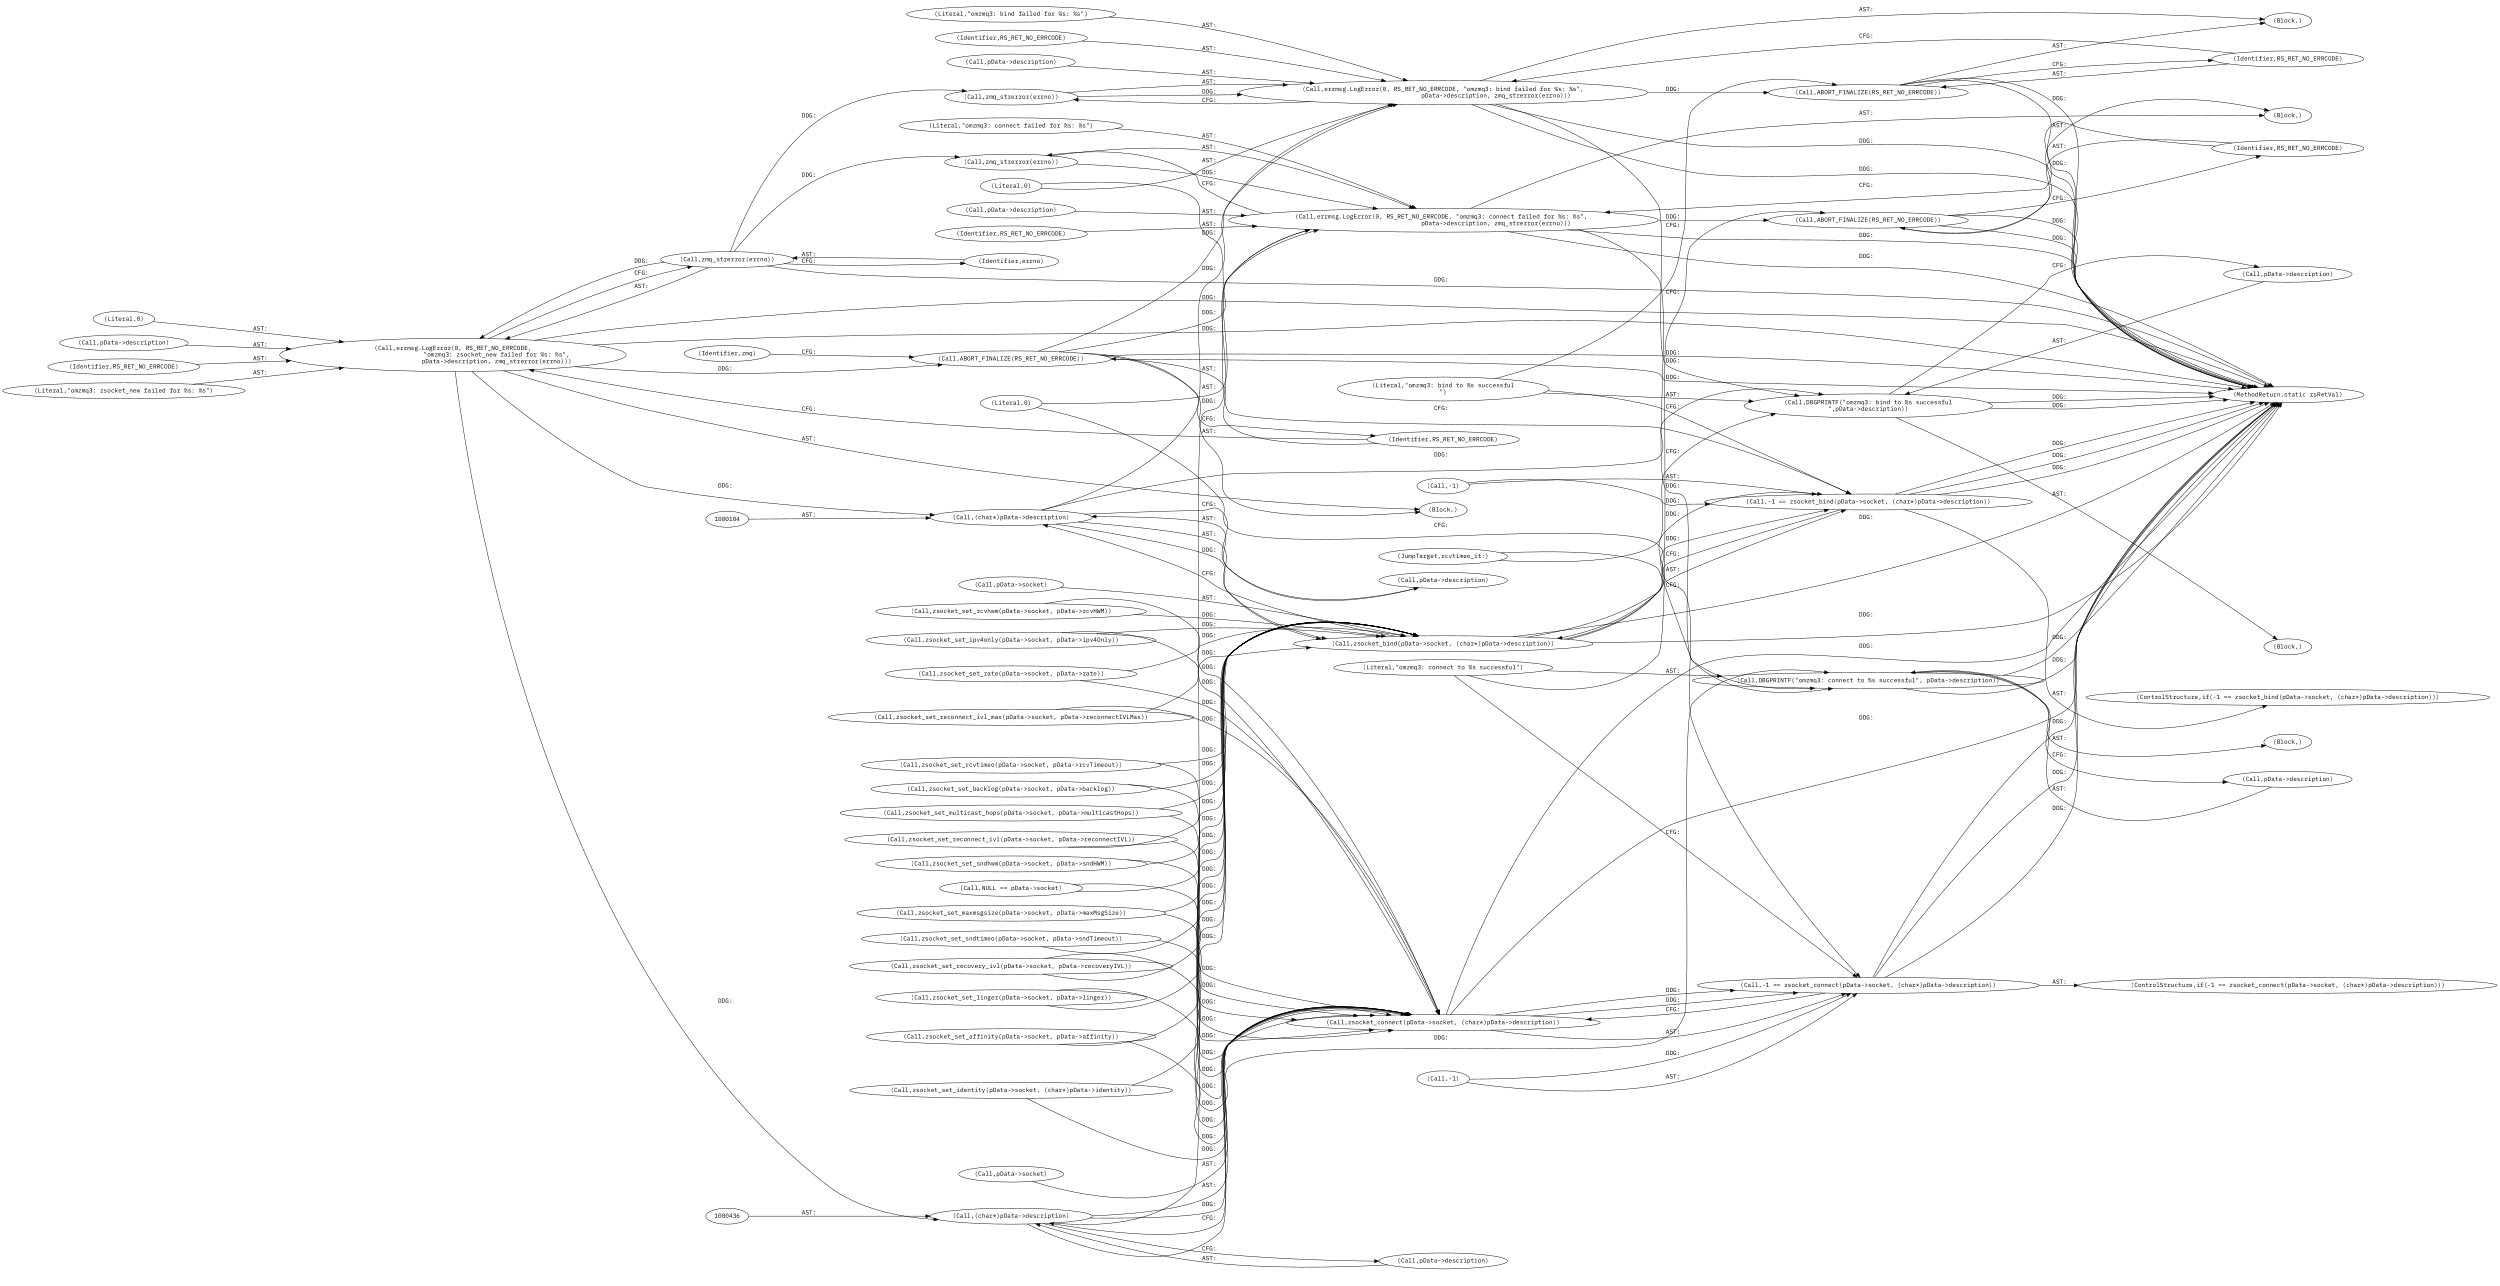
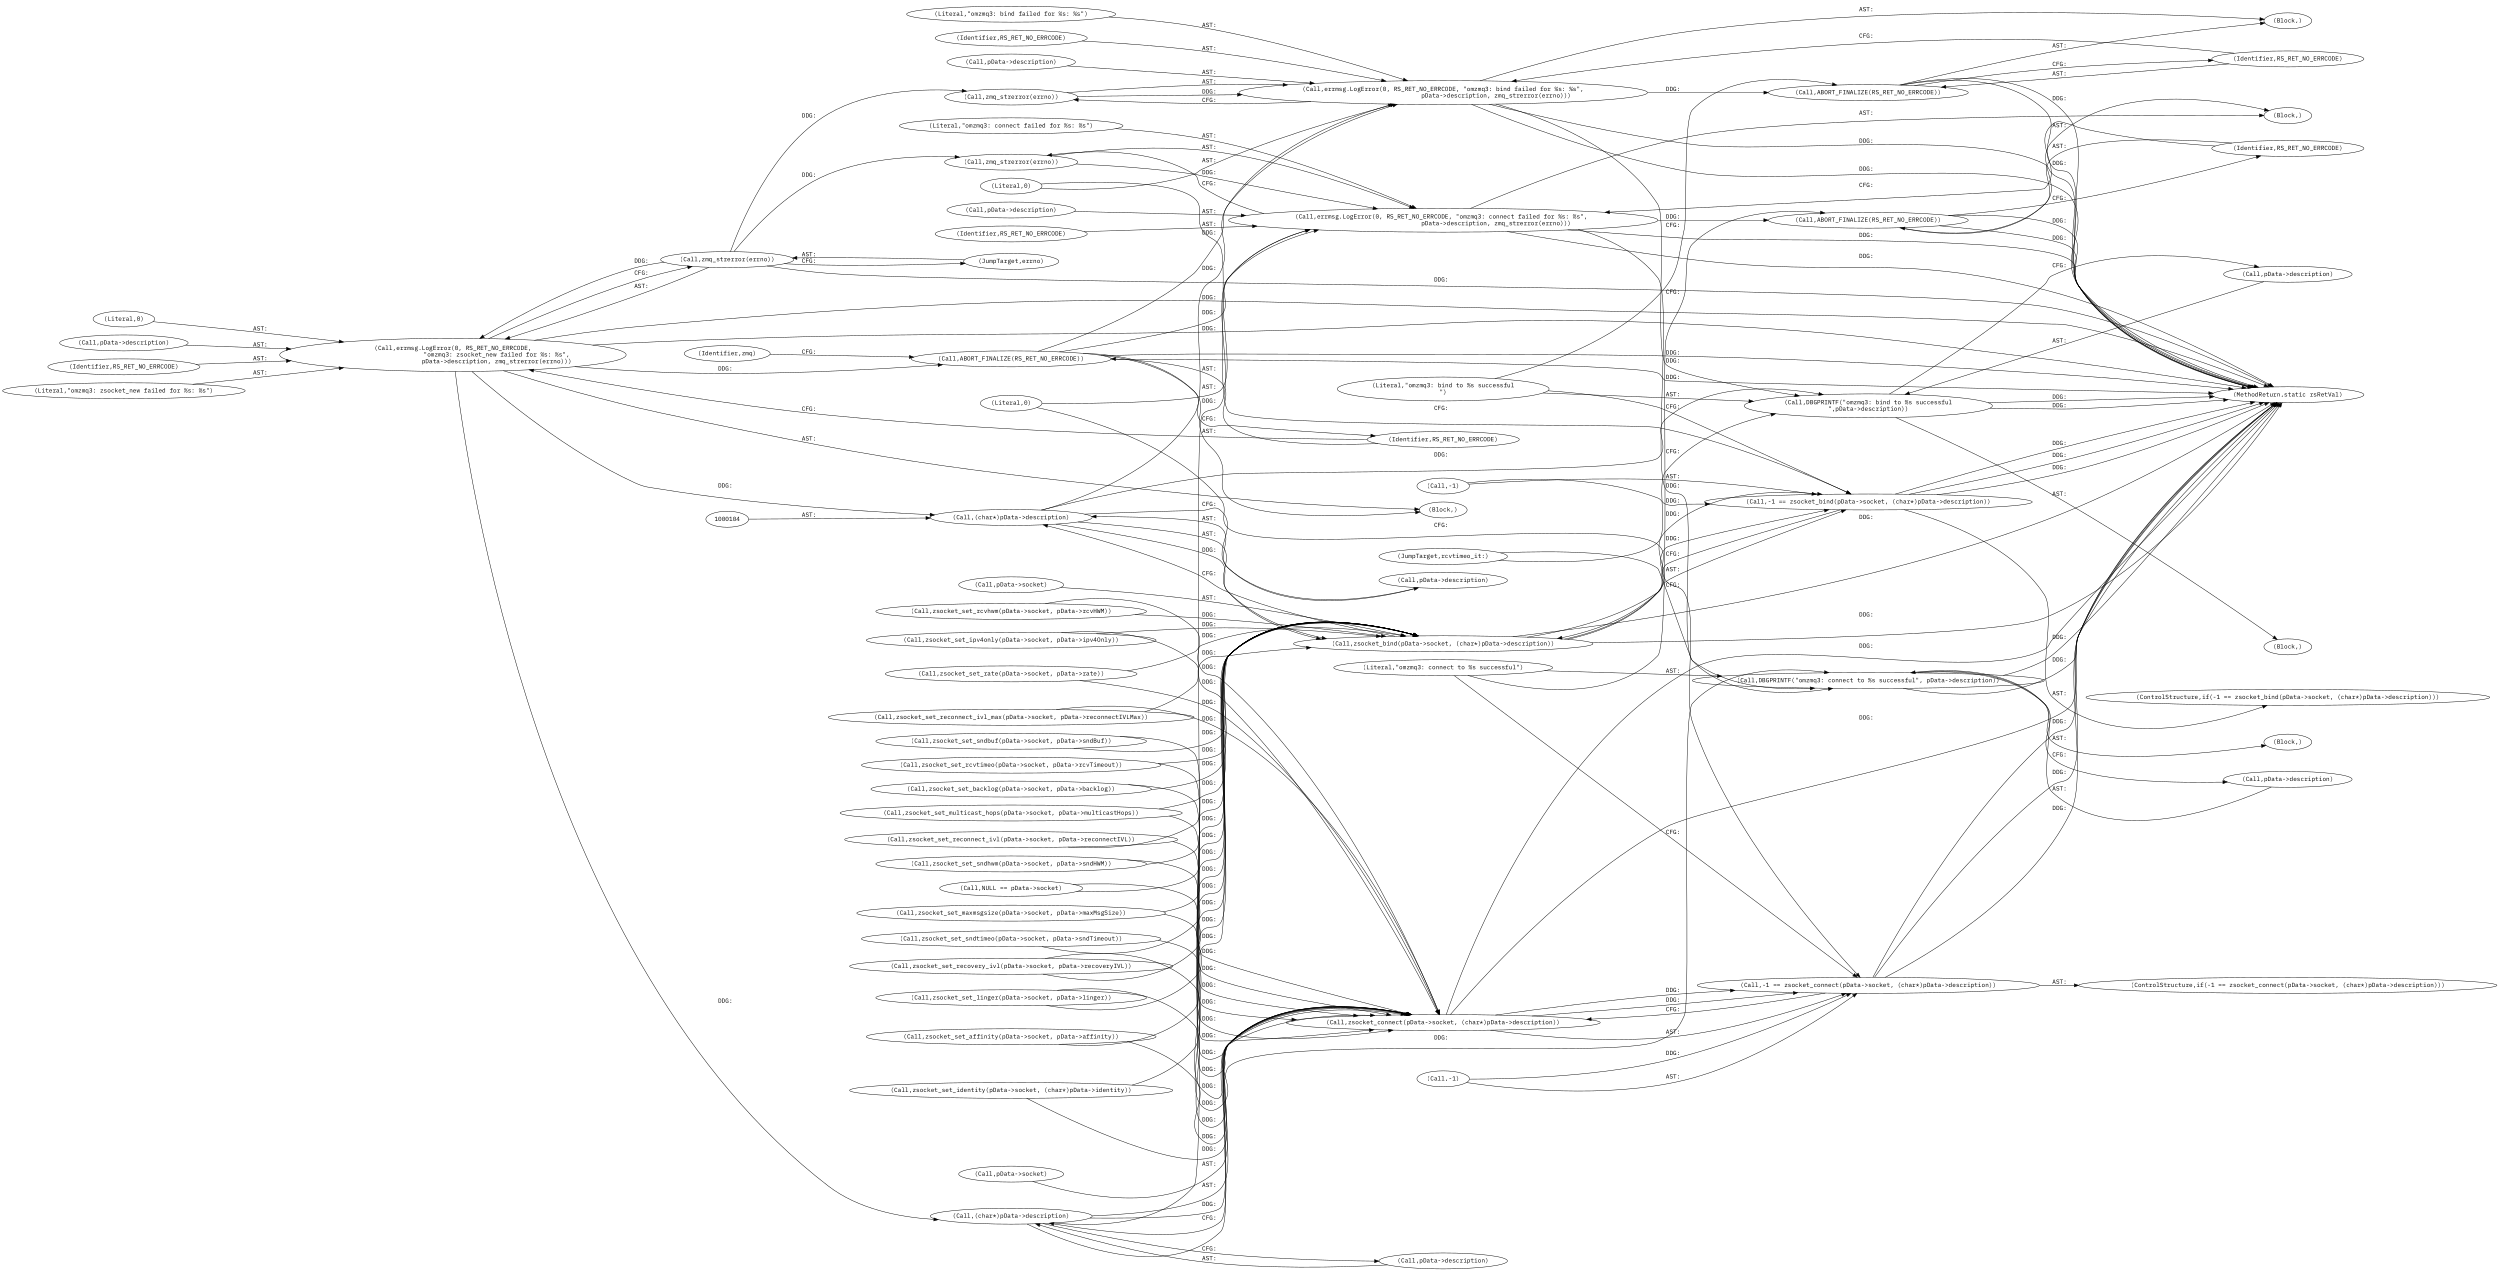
node "(Identifier,errno)": label "(Identifier,errno)" -> "(JumpTarget,errno)"
node "(Call,zsocket_set_sndbuf(pData->socket, pData->sndBuf))": added
node "1000436": removed
